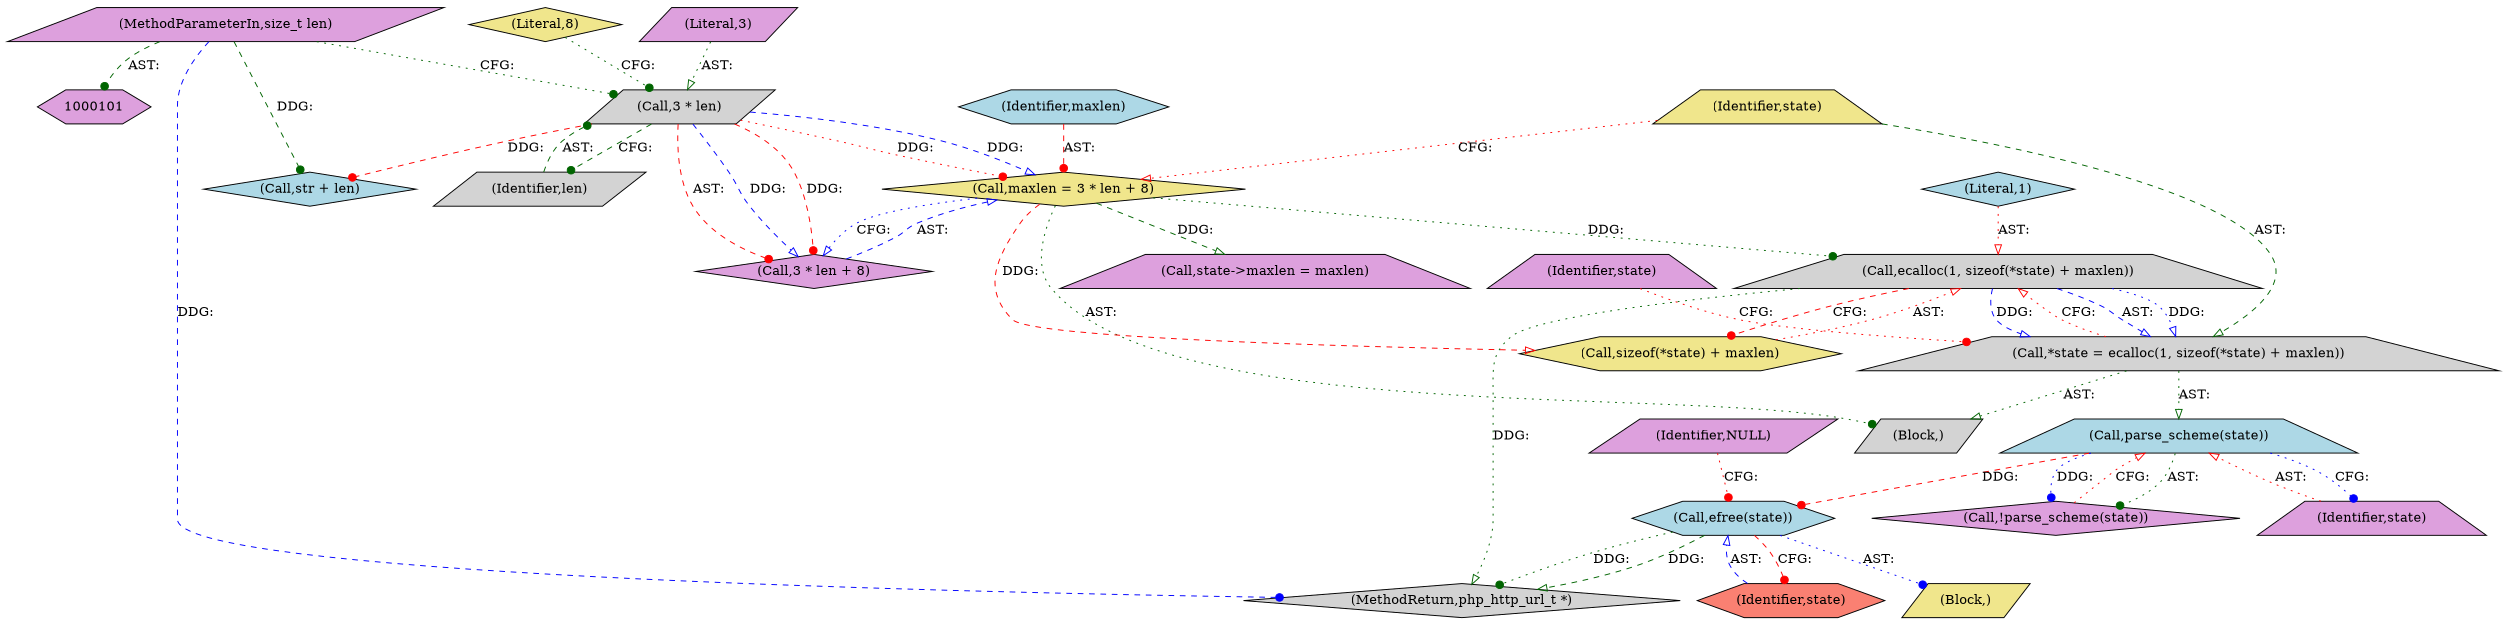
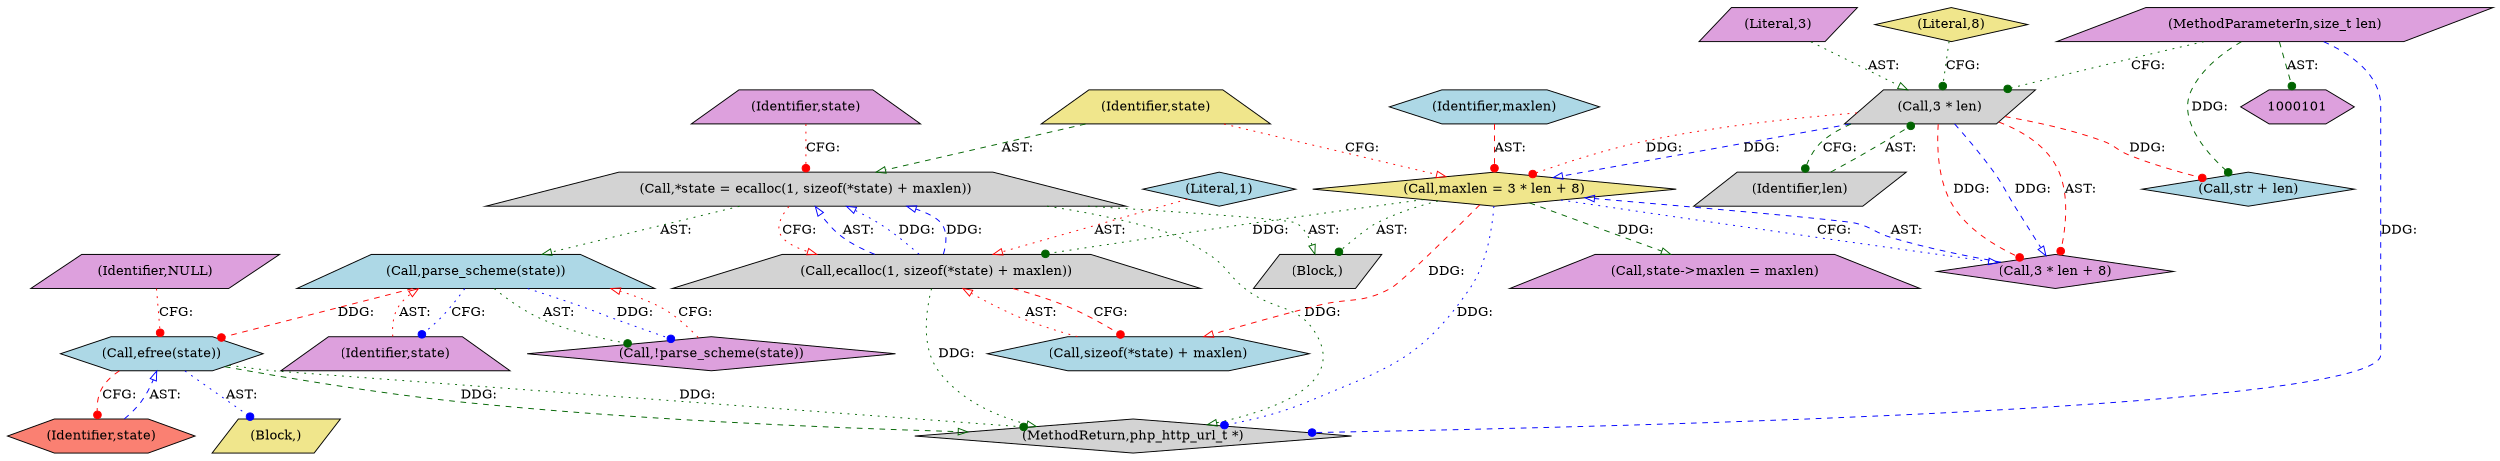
edge "(Call,*state = ecalloc(1, sizeof(*state) + maxlen))" -> "(MethodReturn,php_http_url_t *)": added, label "DDG:"
node "(Call,sizeof(*state) + maxlen)": fillcolor khaki -> lightblue
edge "(Call,maxlen = 3 * len + 8)" -> "(MethodReturn,php_http_url_t *)": added, label "DDG:"
